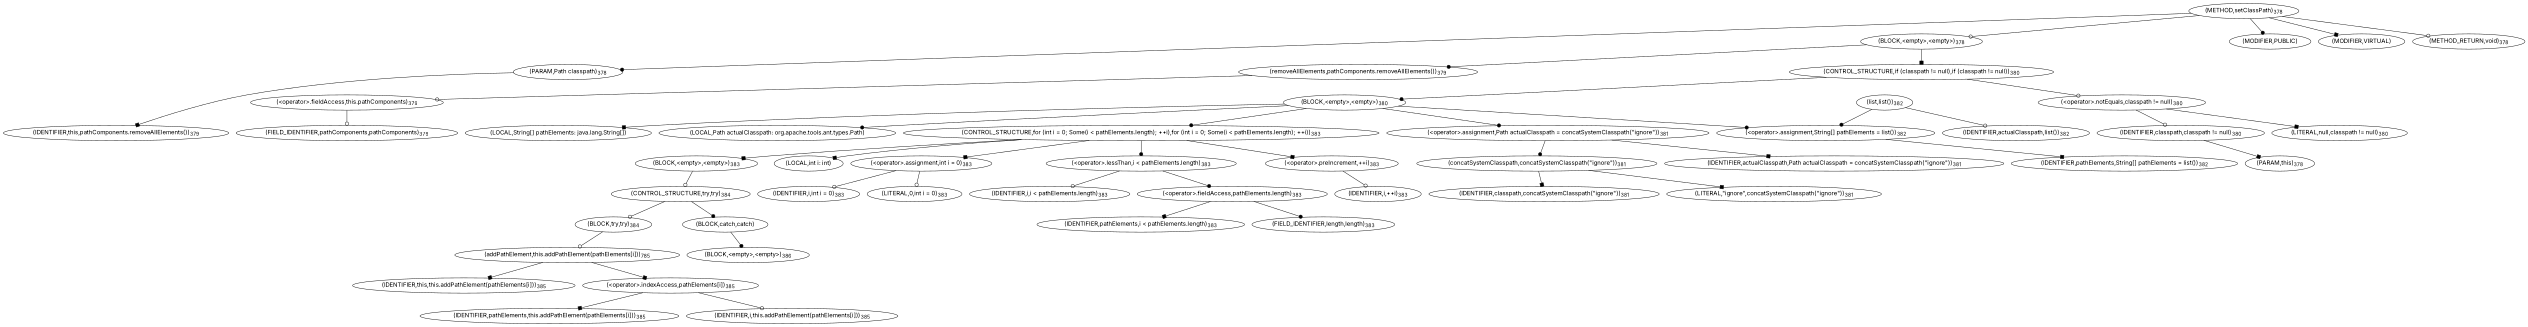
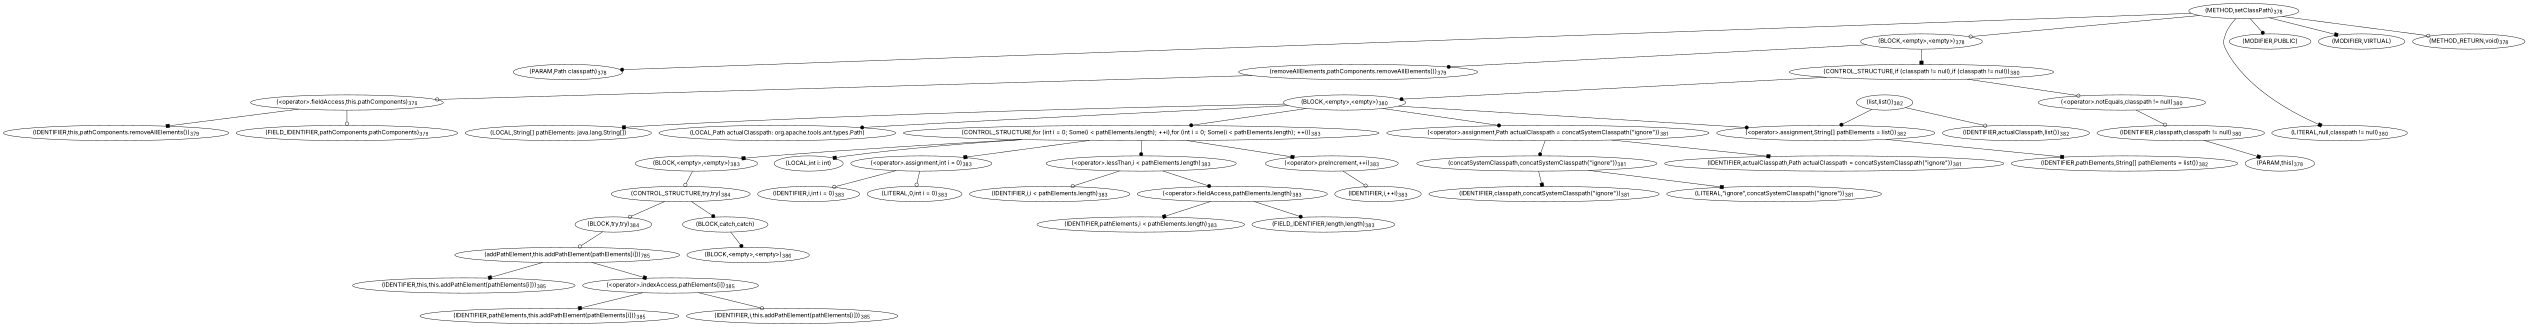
edge "(PARAM,Path classpath)" -> "(IDENTIFIER,this,pathComponents.removeAllElements())": now "(<operator>.fieldAccess,this.pathComponents)" -> "(IDENTIFIER,this,pathComponents.removeAllElements())"
edge "(<operator>.notEquals,classpath != null)" -> "(LITERAL,null,classpath != null)": now "(METHOD,setClassPath)" -> "(LITERAL,null,classpath != null)"
